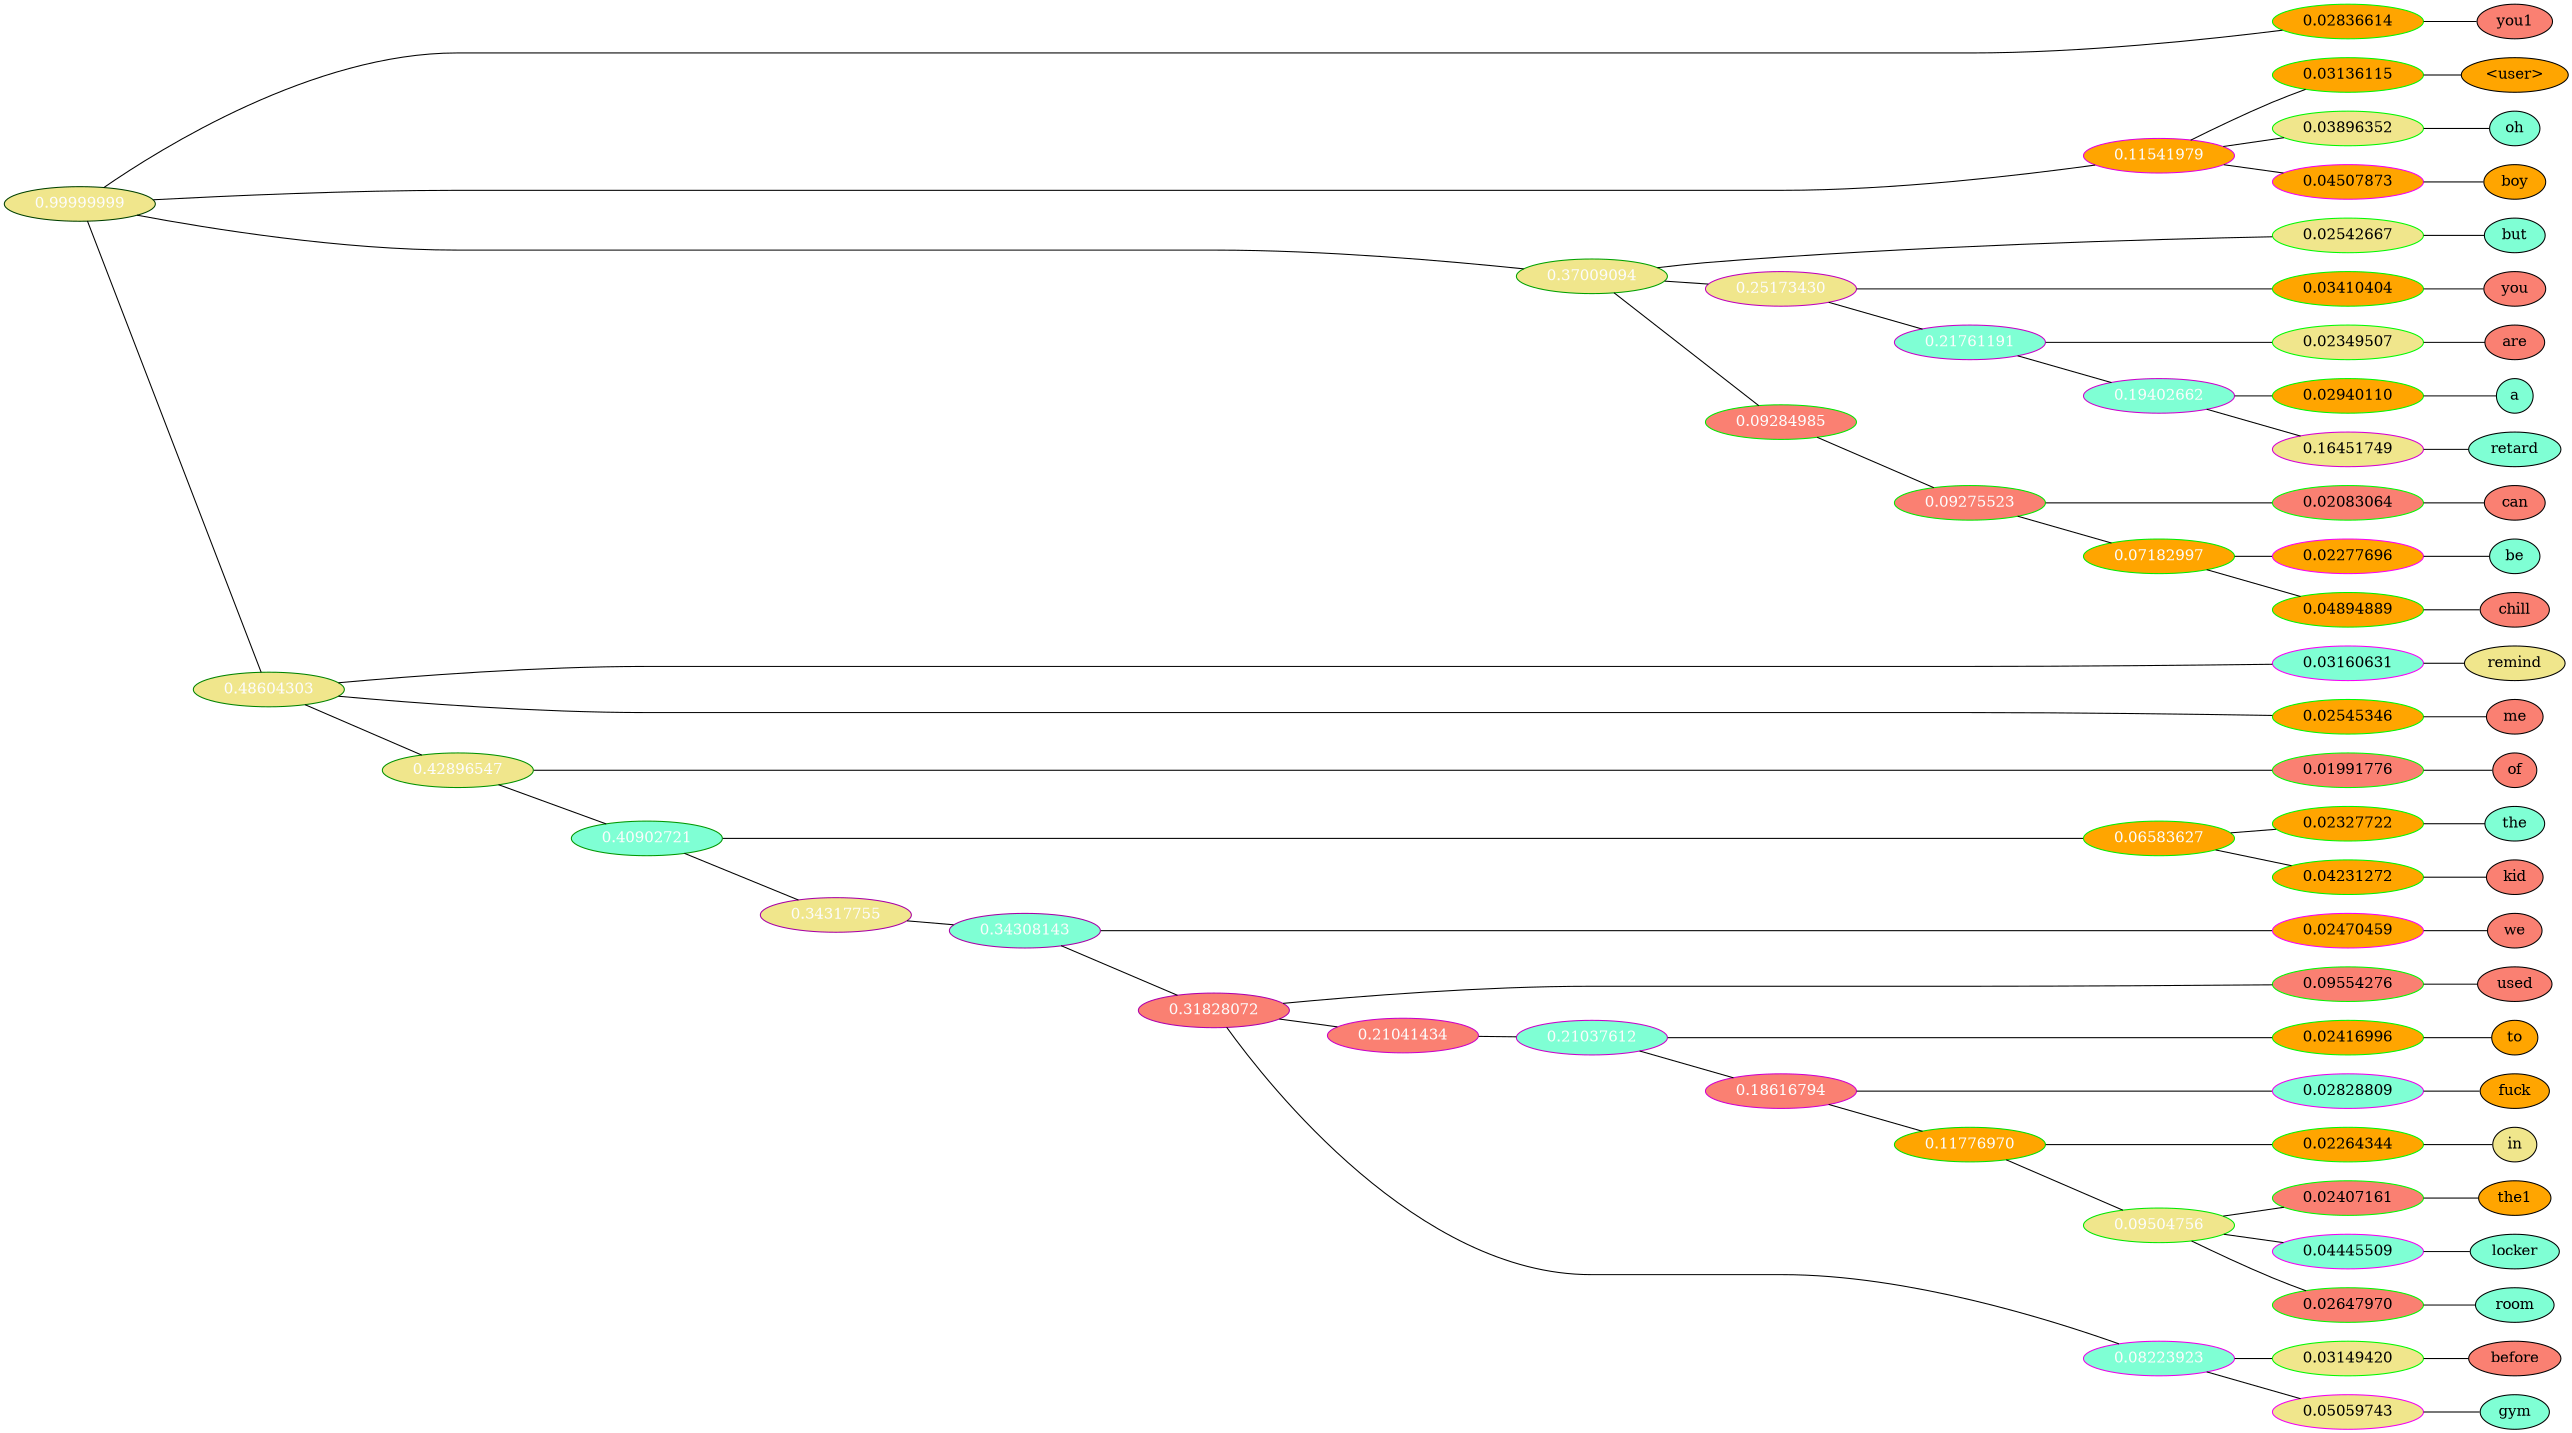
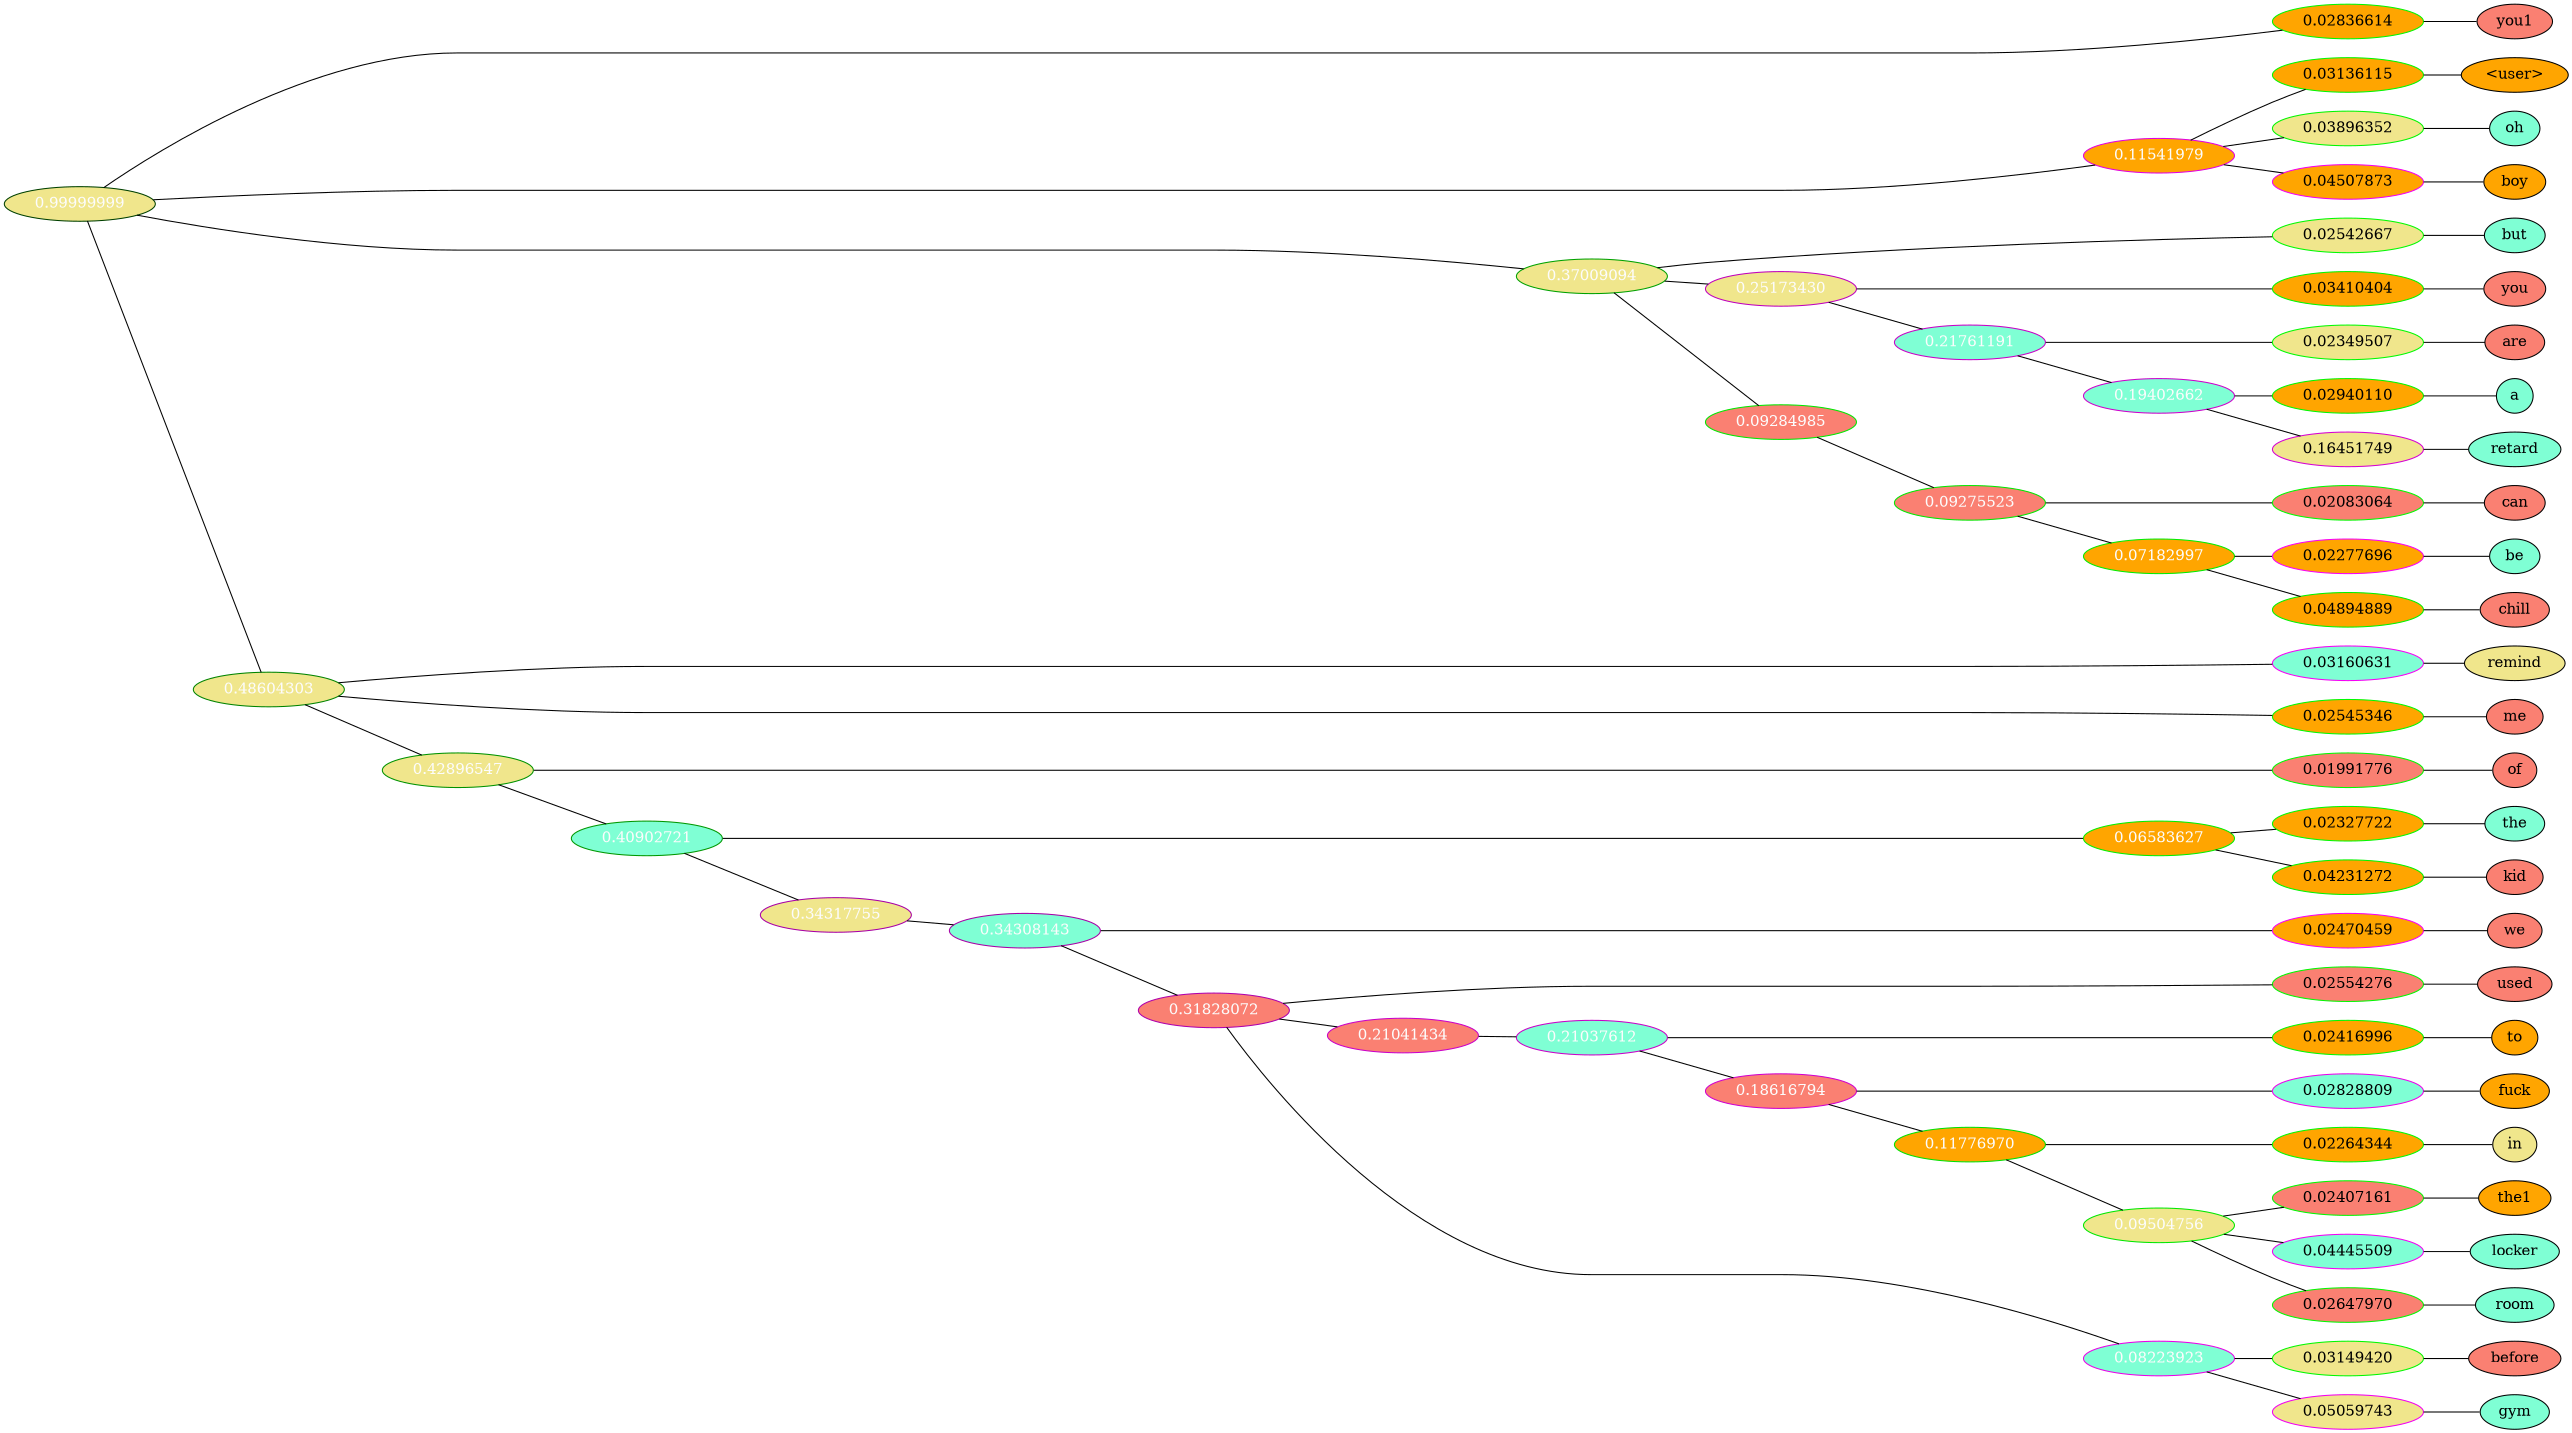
node "0.09554276": label "0.09554276" -> "0.02554276"
